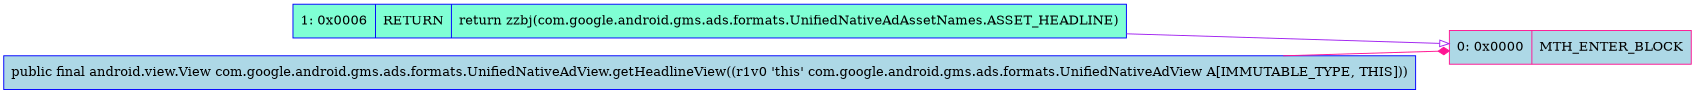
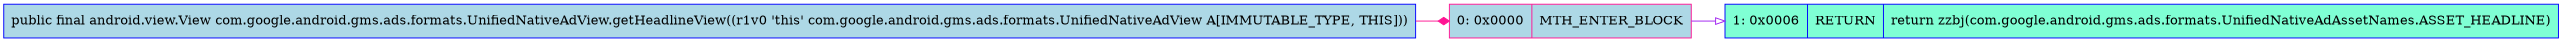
edge "1: 0x0006" -> "0: 0x0000": reversed
